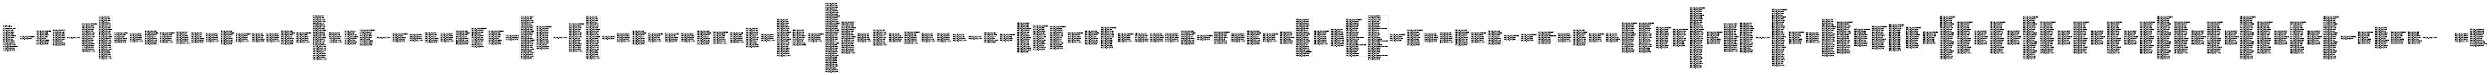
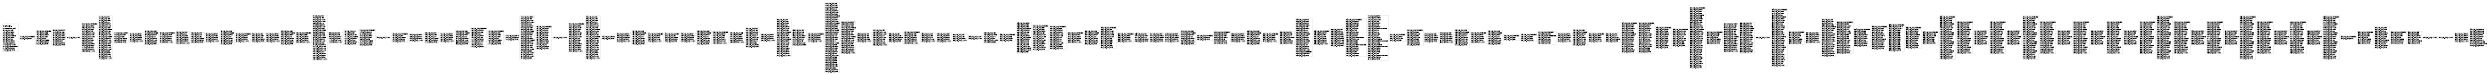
node "ae7: [NO_SSA] INVALID": added
